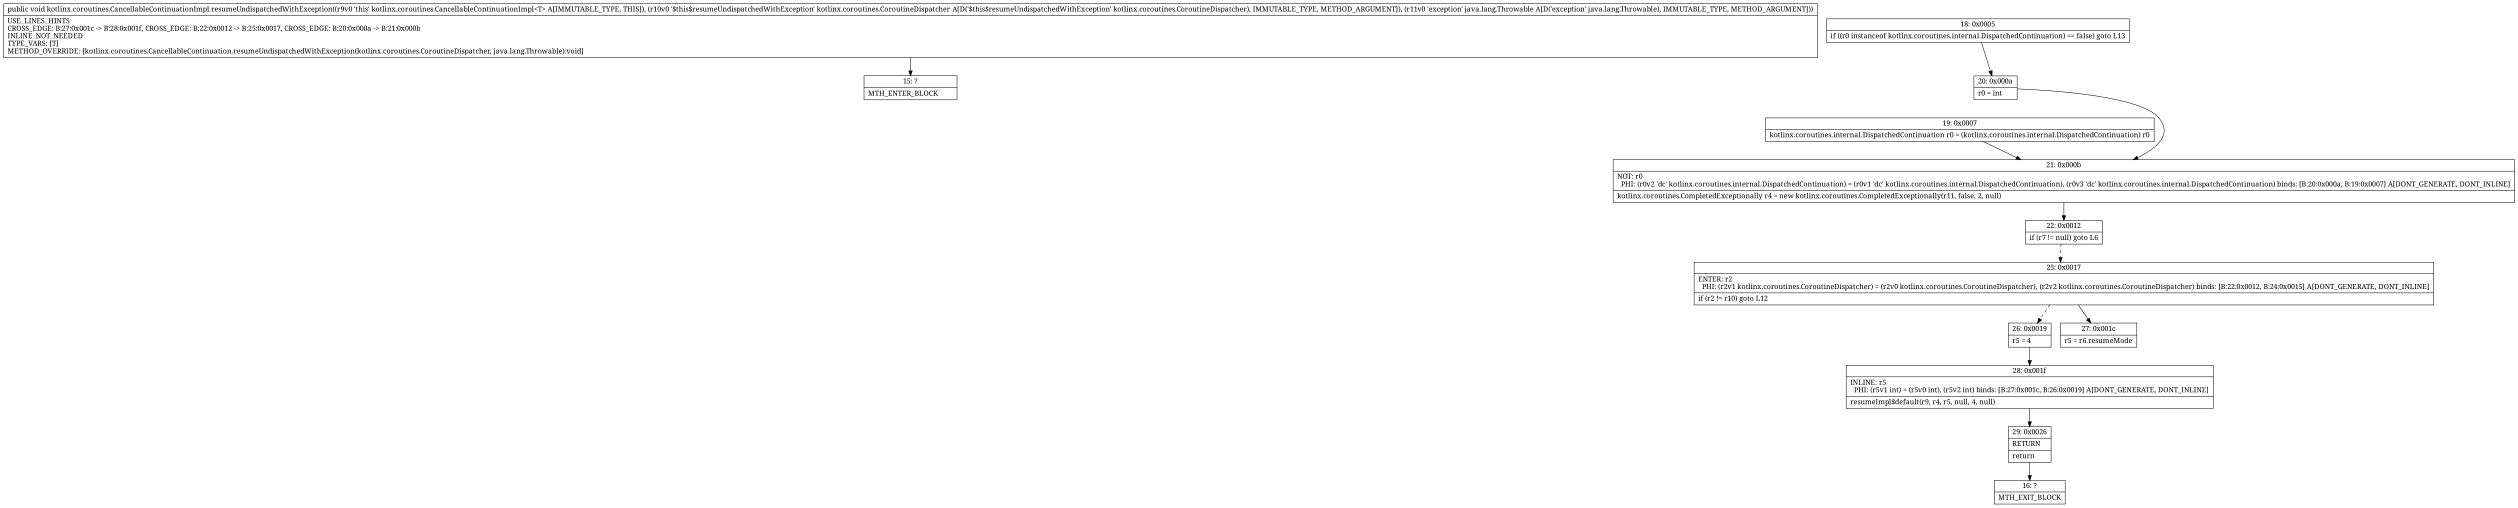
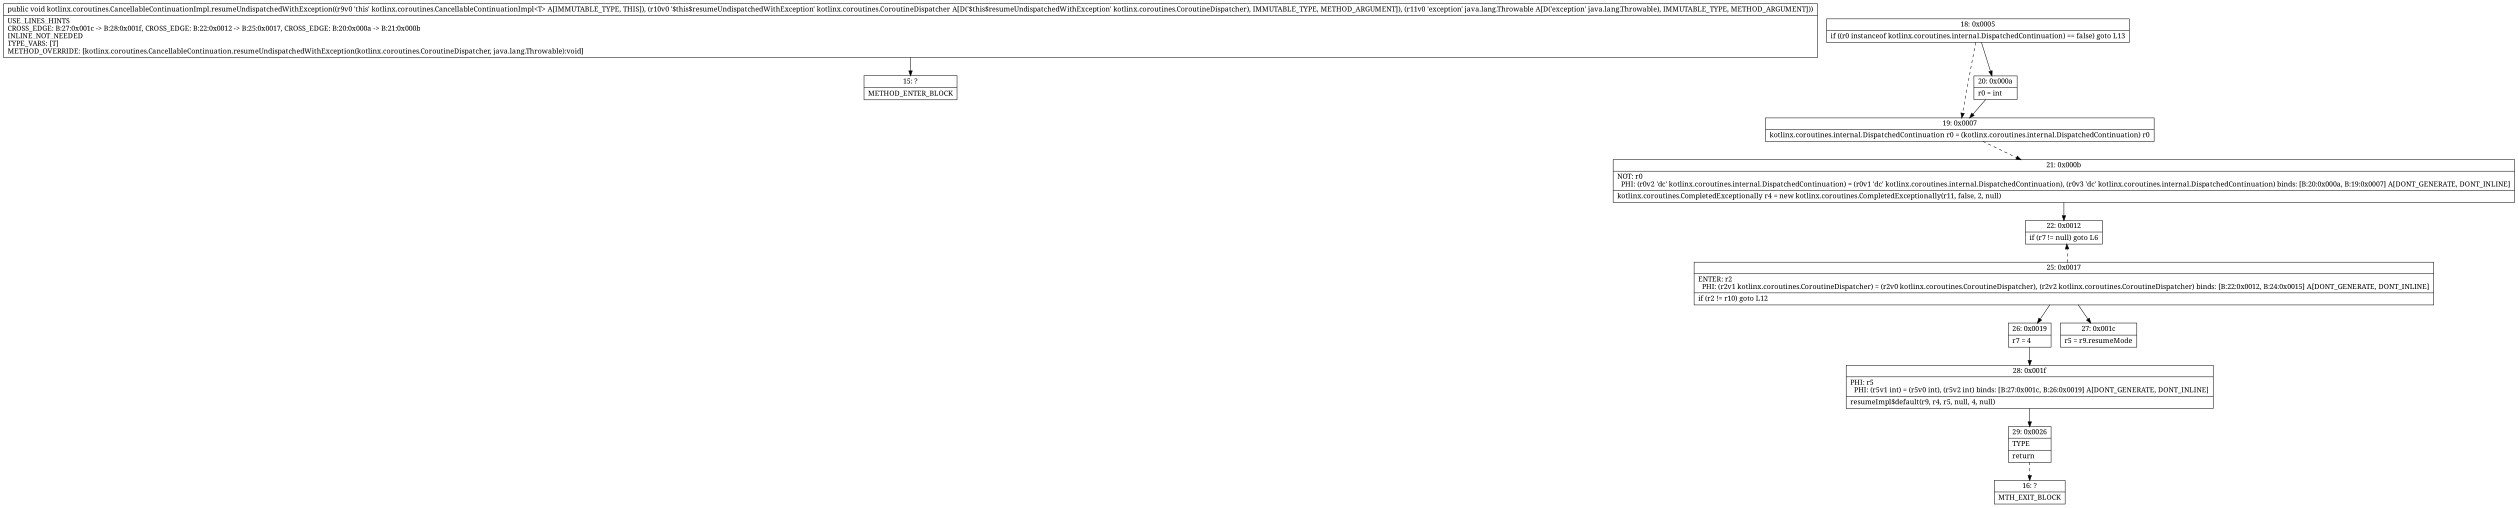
edge "18: 0x0005" -> "19: 0x0007": added
node "15: ?": text "MTH_ENTER_BLOCK" -> "METHOD_ENTER_BLOCK"
edge "20: 0x000a" -> "21: 0x000b": now "20: 0x000a" -> "19: 0x0007"
edge "19: 0x0007" -> "21: 0x000b": style solid -> dashed
edge "22: 0x0012" -> "25: 0x0017": reversed
edge "25: 0x0017" -> "26: 0x0019": style dashed -> solid
node "26: 0x0019": text "r5 = 4" -> "r7 = 4"
node "27: 0x001c": text "r5 = r6.resumeMode" -> "r5 = r9.resumeMode"
node "28: 0x001f": text "INLINE: r5" -> "PHI: r5"
node "29: 0x0026": text "RETURN" -> "TYPE"
edge "29: 0x0026" -> "16: ?": style solid -> dashed
